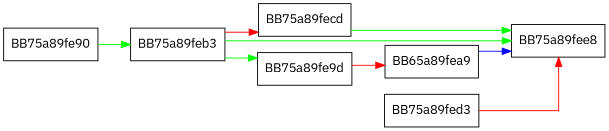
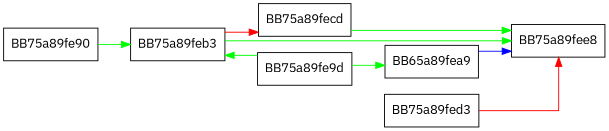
edge "BB75a89feb3" -> "BB75a89fe9d": reversed
edge "BB75a89fe9d" -> "BB65a89fea9": color red -> green
